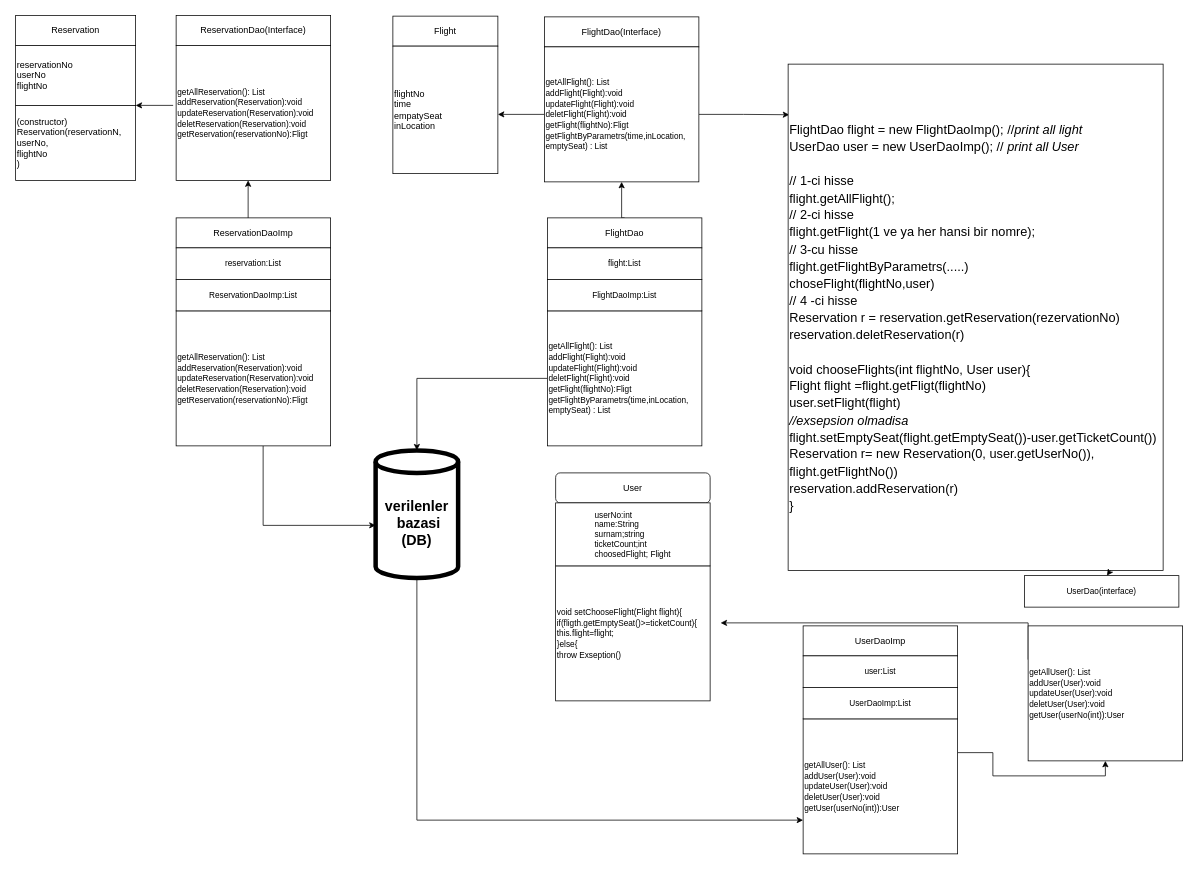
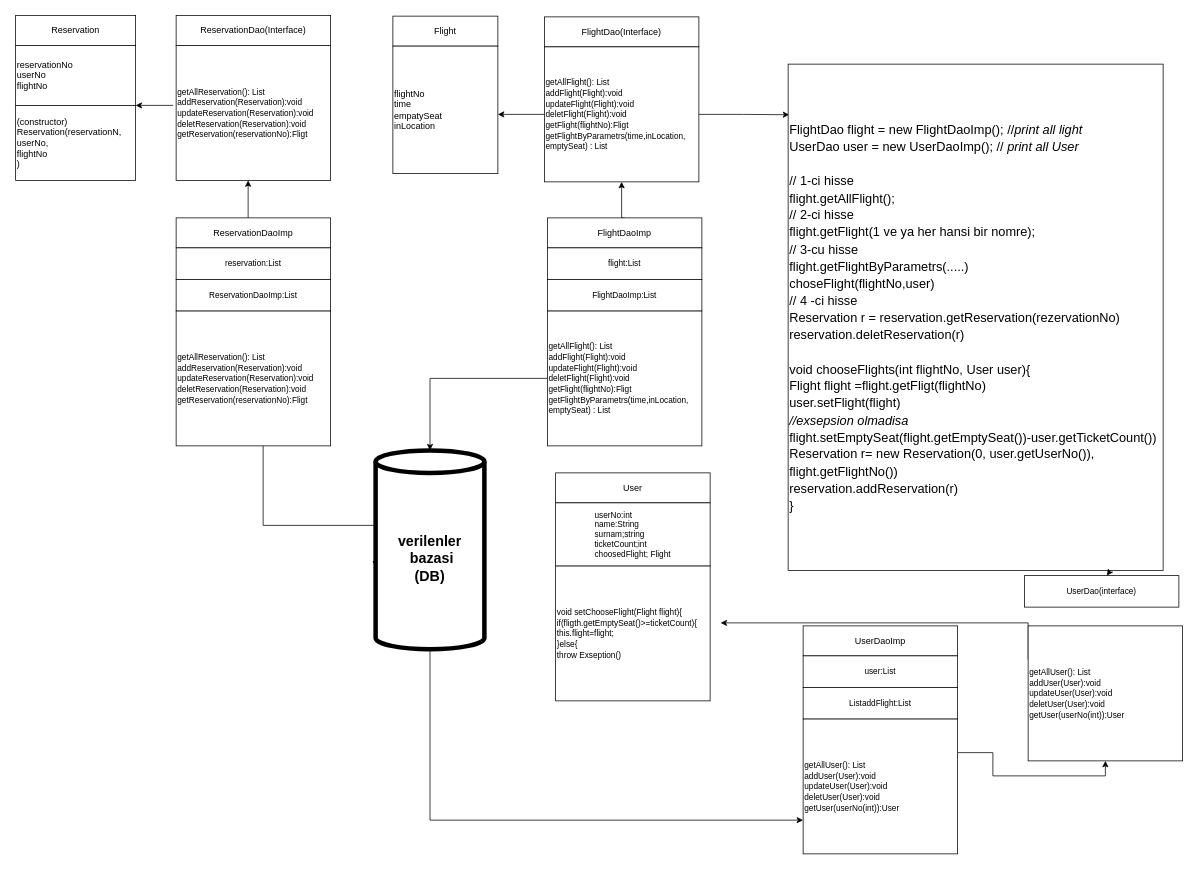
node "FlightDao": label "FlightDao" -> "FlightDaoImp"
node "User": shape rounded rectangle -> rectangle
node "verilenler bazasi (DB)": size 83x128 -> 109x199
node "UserDaoImp:List": label "UserDaoImp:List" -> "ListaddFlight:List"
